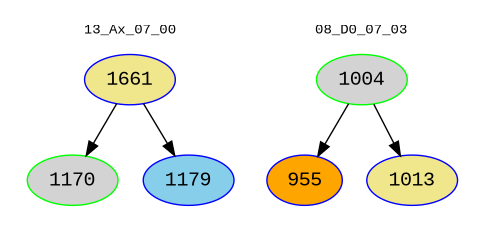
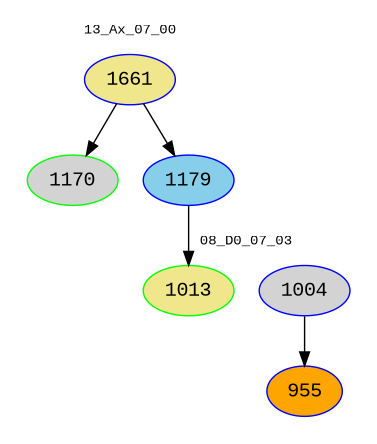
node "1004": color green -> blue
edge "1004" -> "1013": now "1179" -> "1013"
node "1013": color blue -> green
